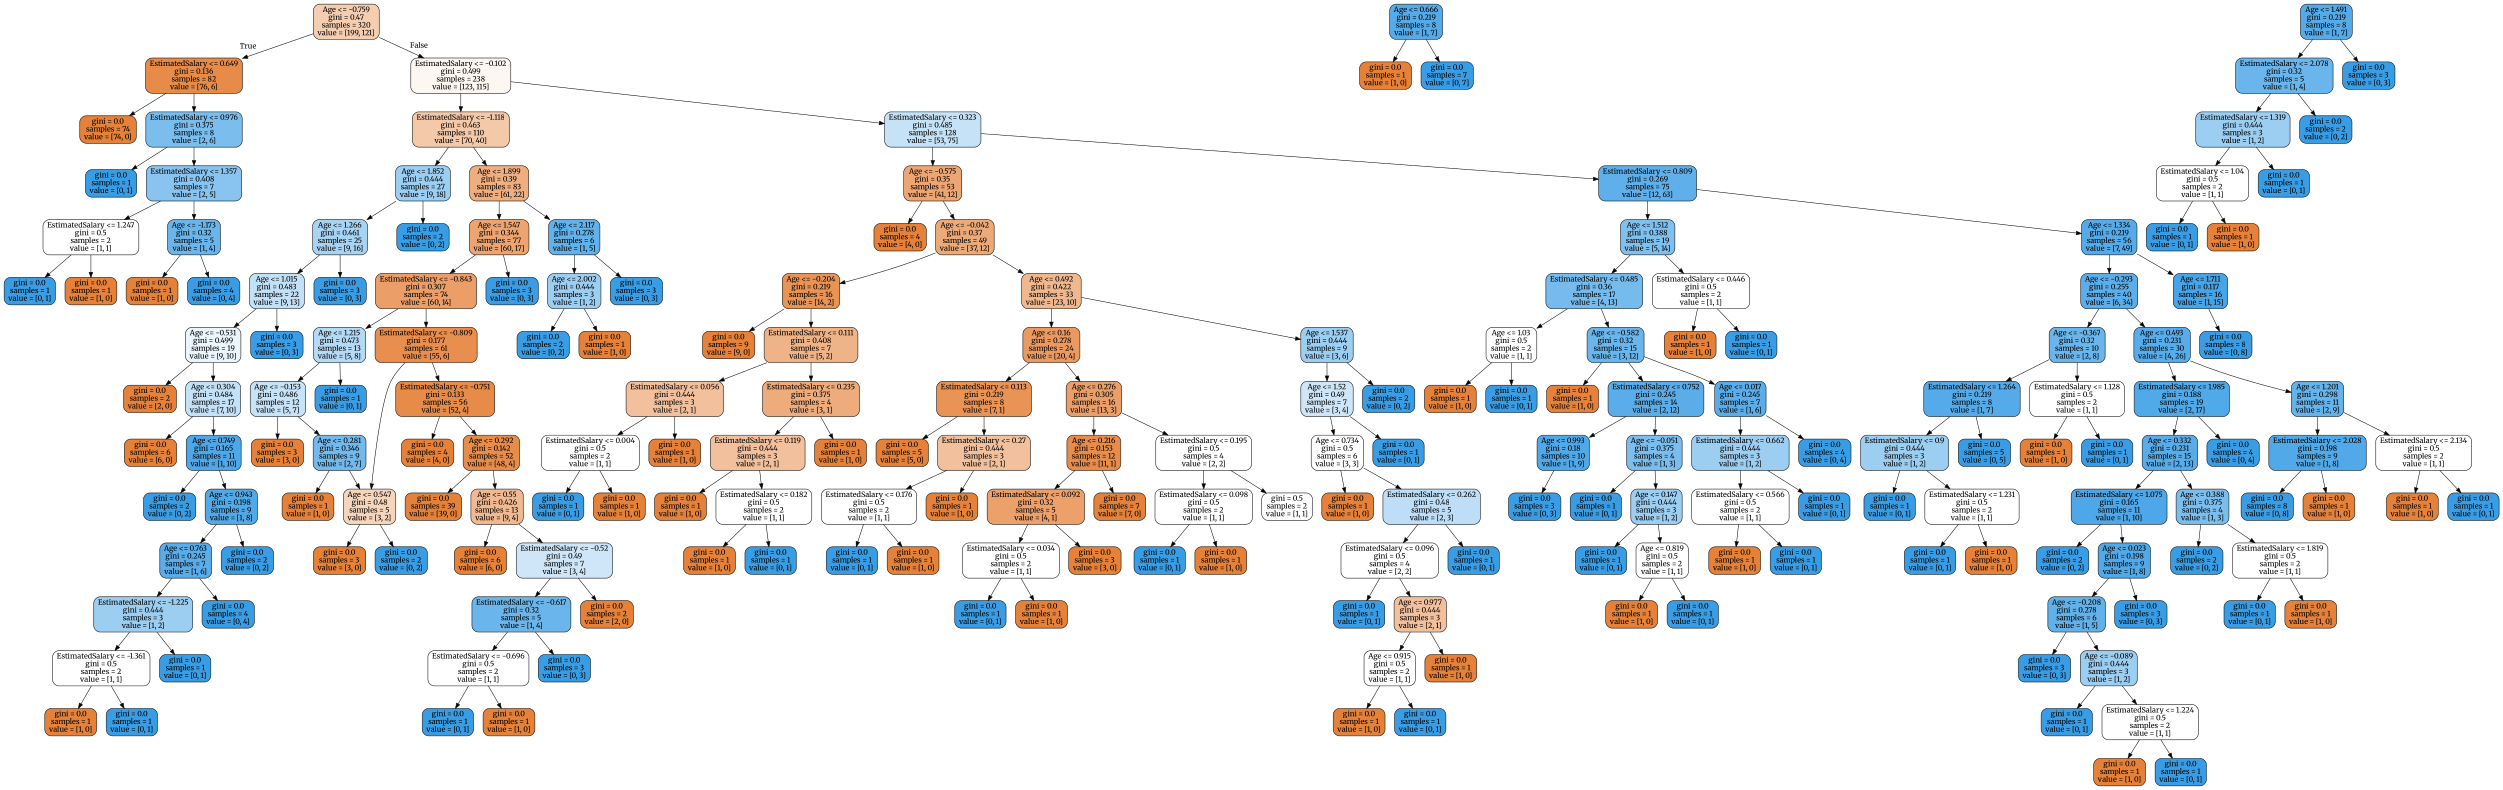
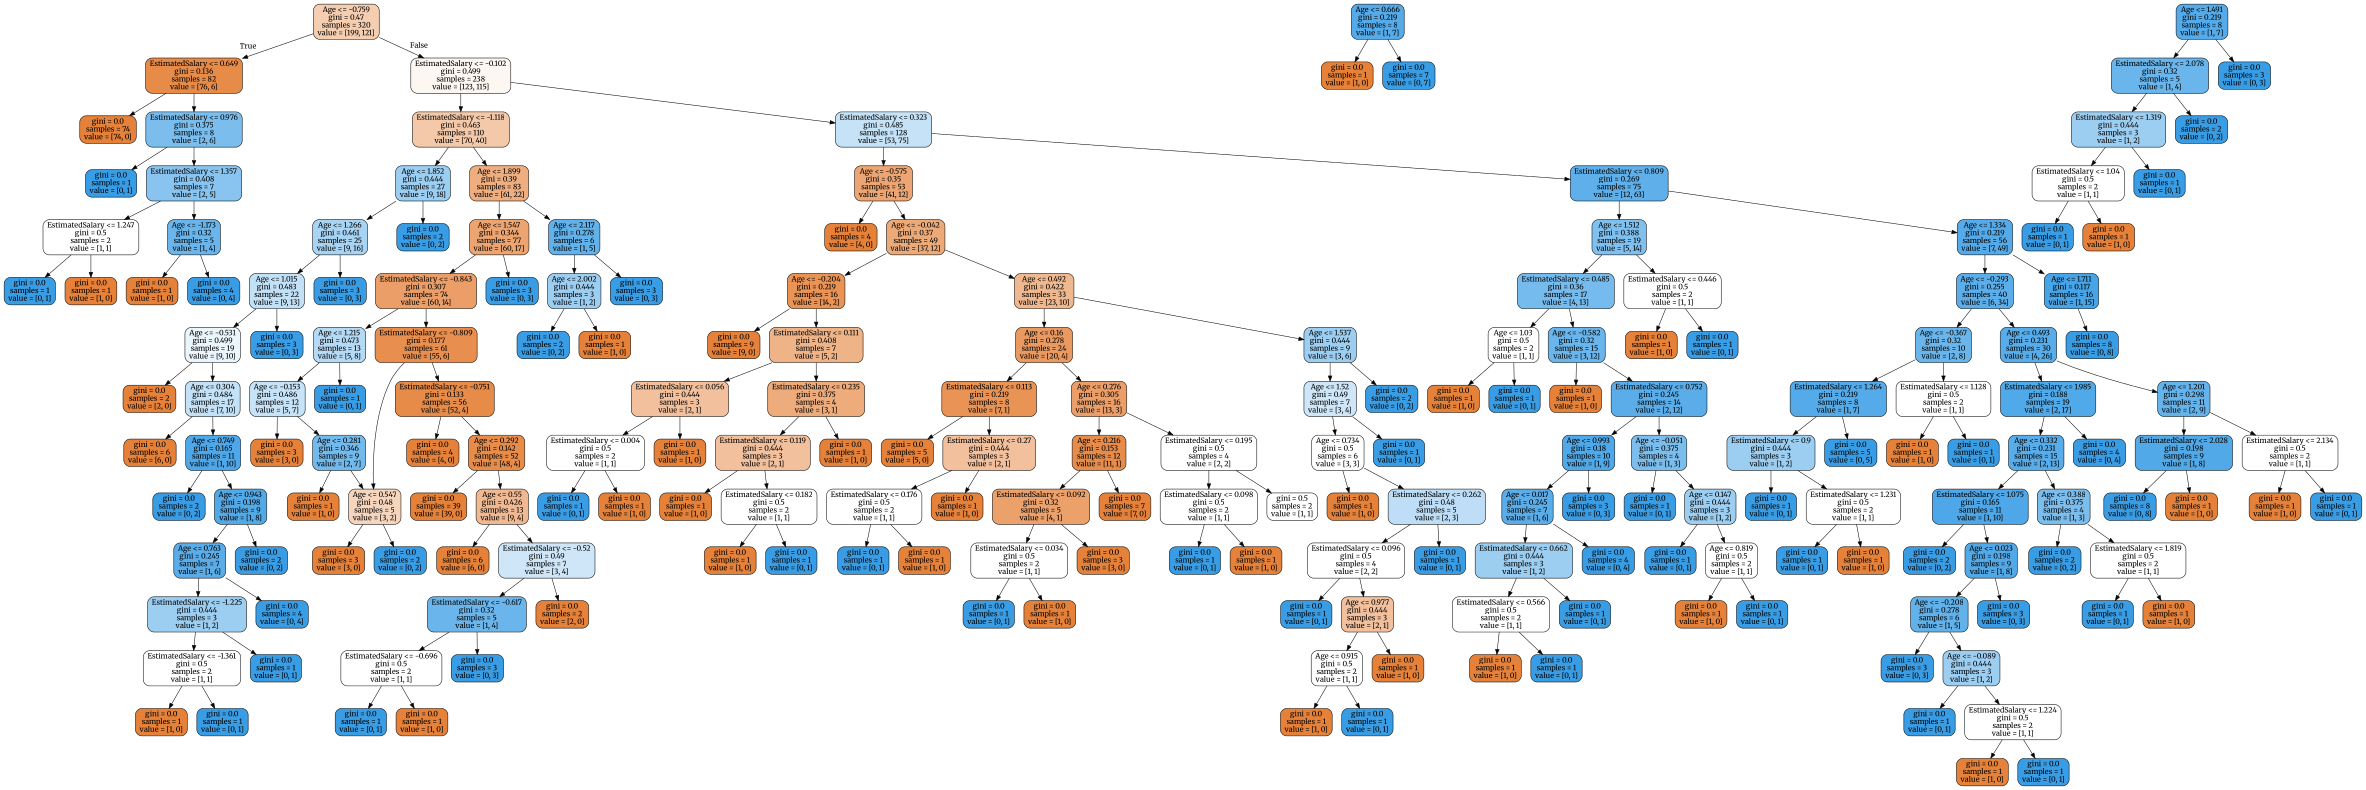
edge "Age <= -0.582 gini = 0.32 samples = 15 value = [3, 12]" -> "Age <= 0.017 gini = 0.245 samples = 7 value = [1, 6]": now "Age <= 0.993 gini = 0.18 samples = 10 value = [1, 9]" -> "Age <= 0.017 gini = 0.245 samples = 7 value = [1, 6]"
